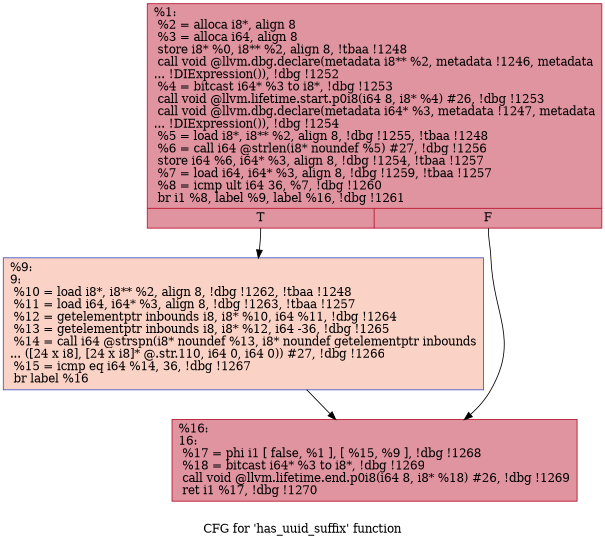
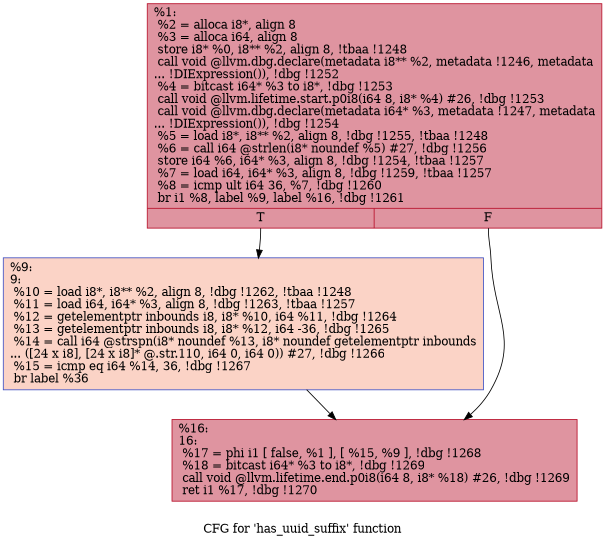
node "%9:": text "br label %16" -> "br label %36"
